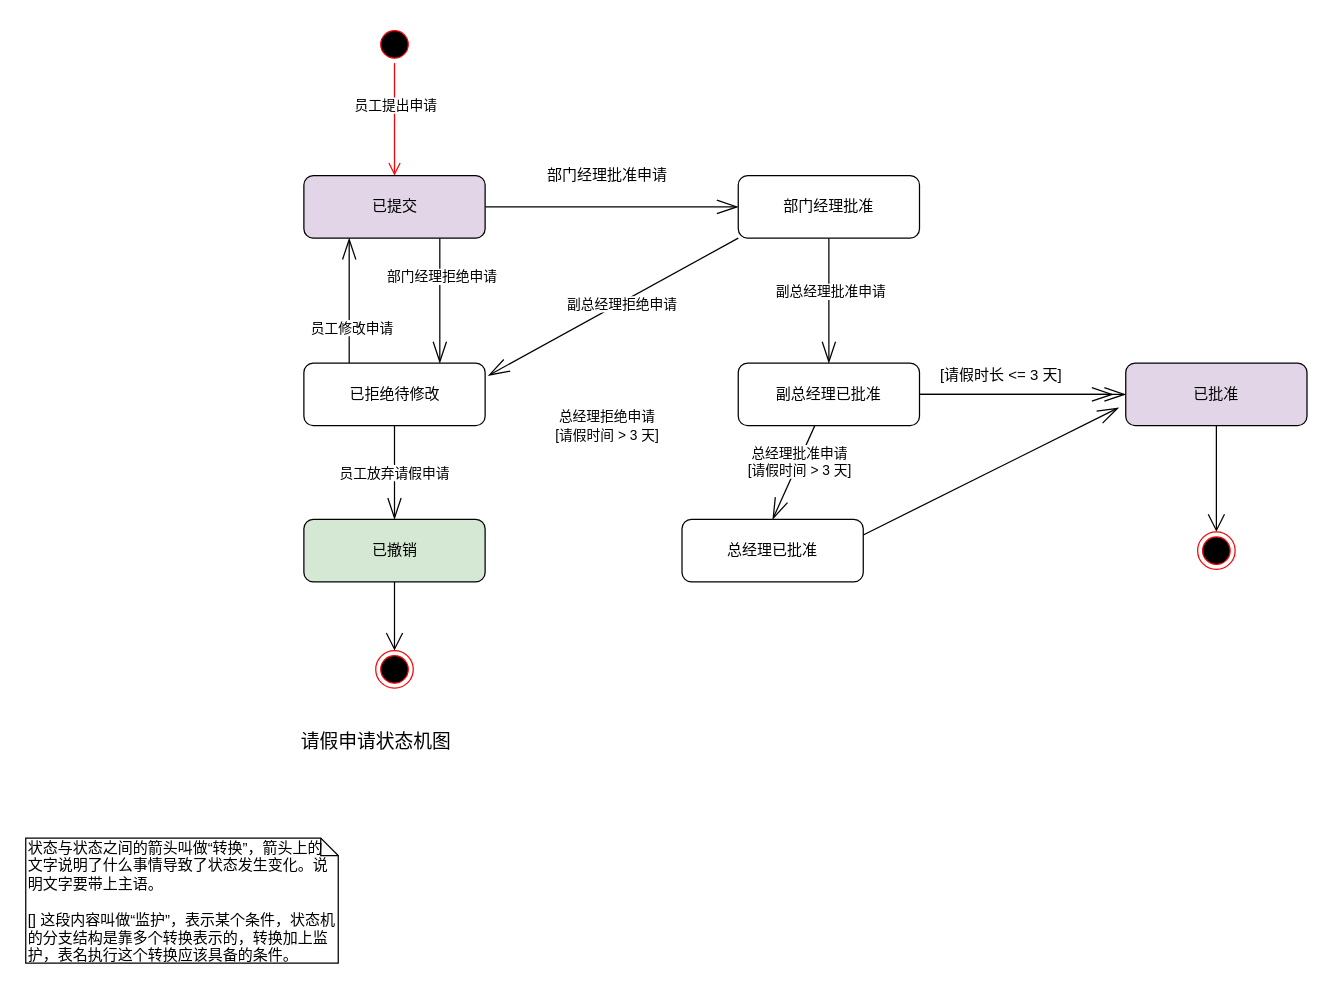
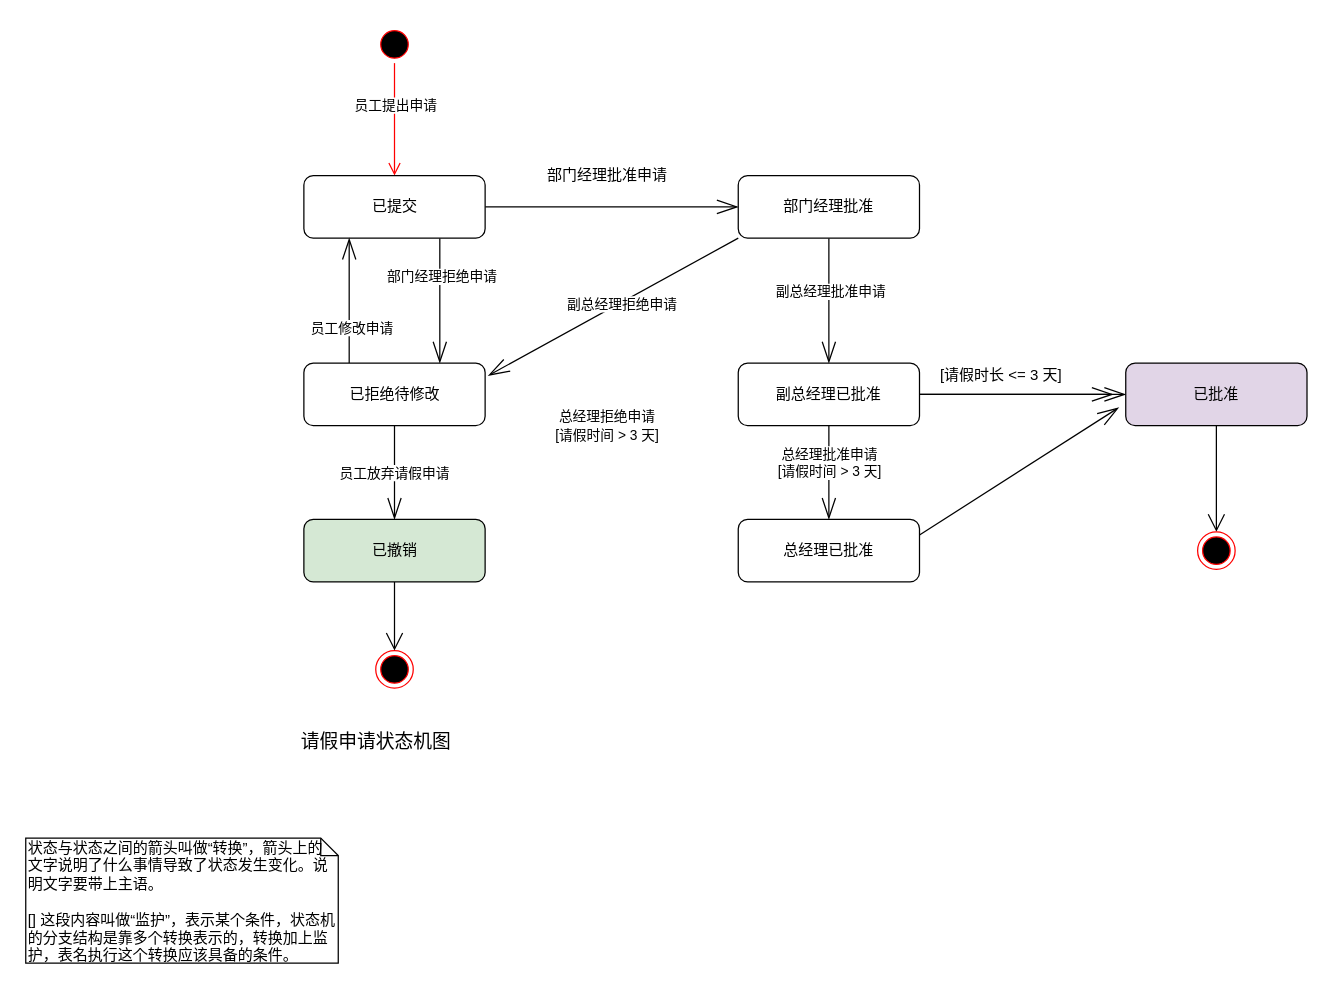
node "已提交": fillcolor #e1d5e7 -> #ffffff
node "总经理已批准": moved (773, 551) -> (829, 551)
